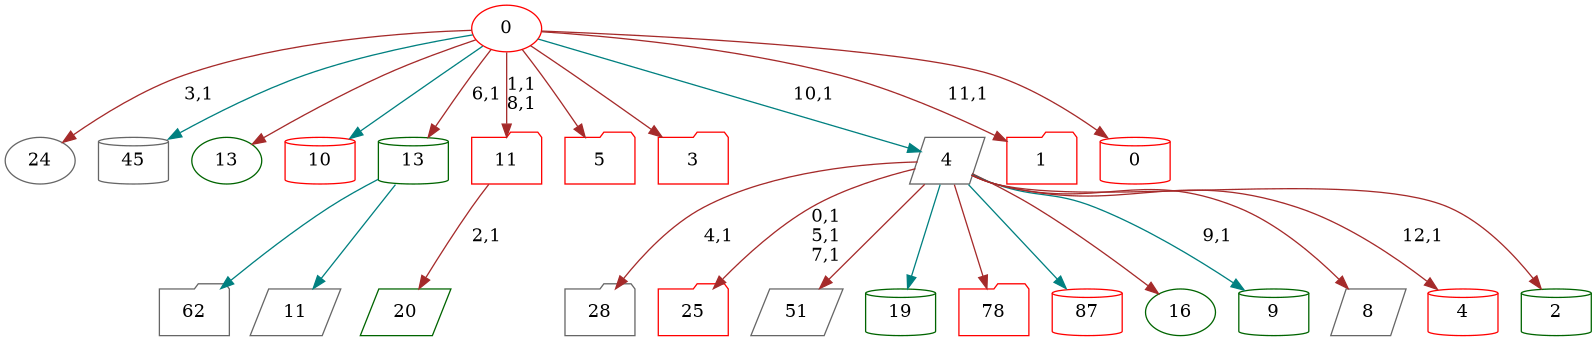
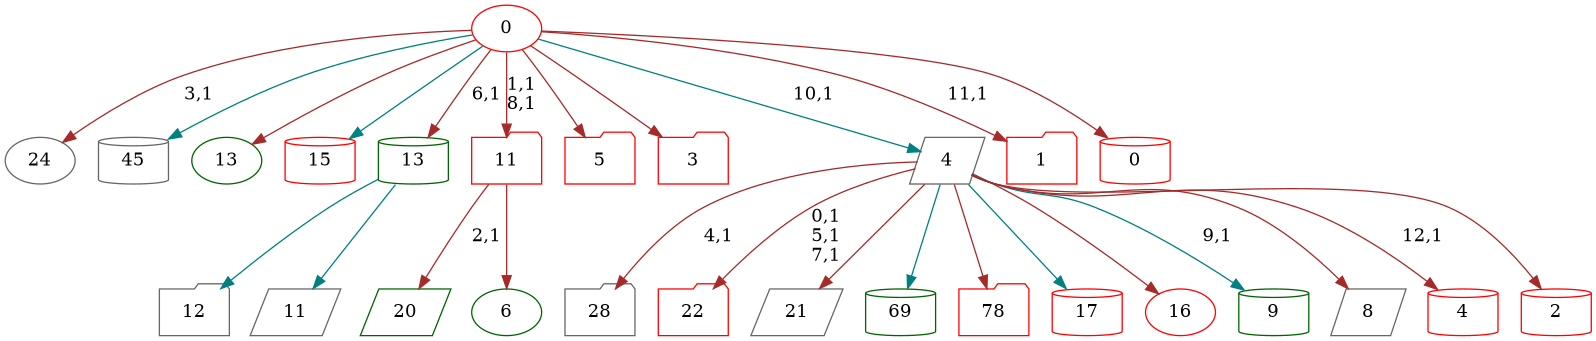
node "10": label "10" -> "15"
node "62": label "62" -> "12"
node "6": added
node "25": label "25" -> "22"
node "51": label "51" -> "21"
node "19": label "19" -> "69"
node "87": label "87" -> "17"
node "16": color darkgreen -> red
node "2": color darkgreen -> red
